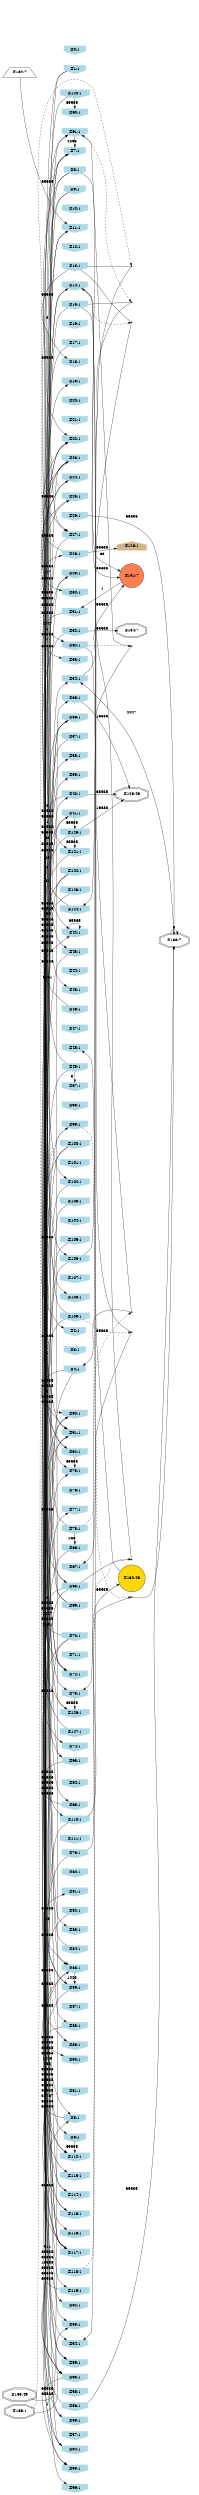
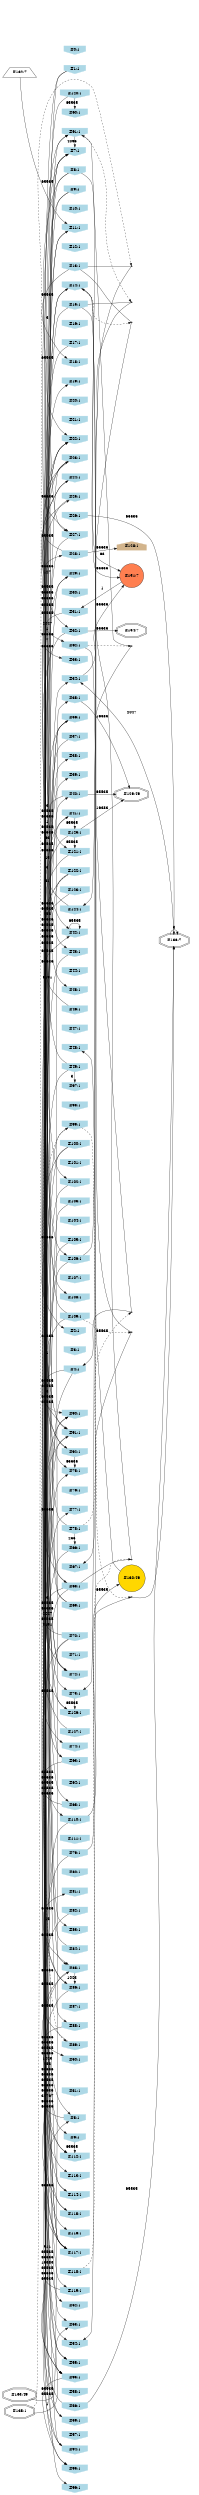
edge "#22:1" -> "#30:1": now "#22:1" -> "#32:1"
